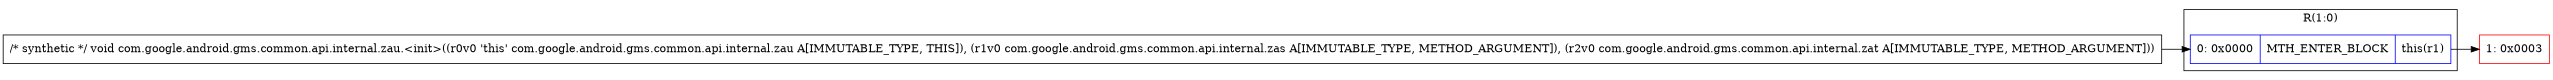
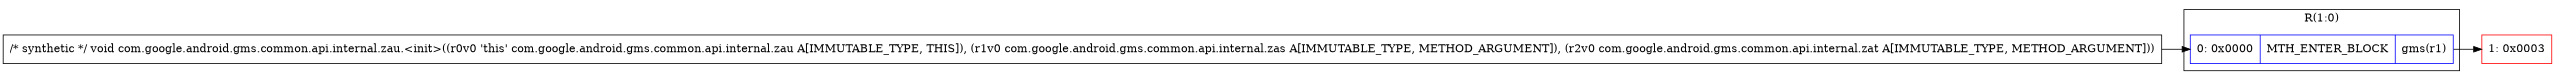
node "0: 0x0000": text "this(r1)" -> "gms(r1)"
